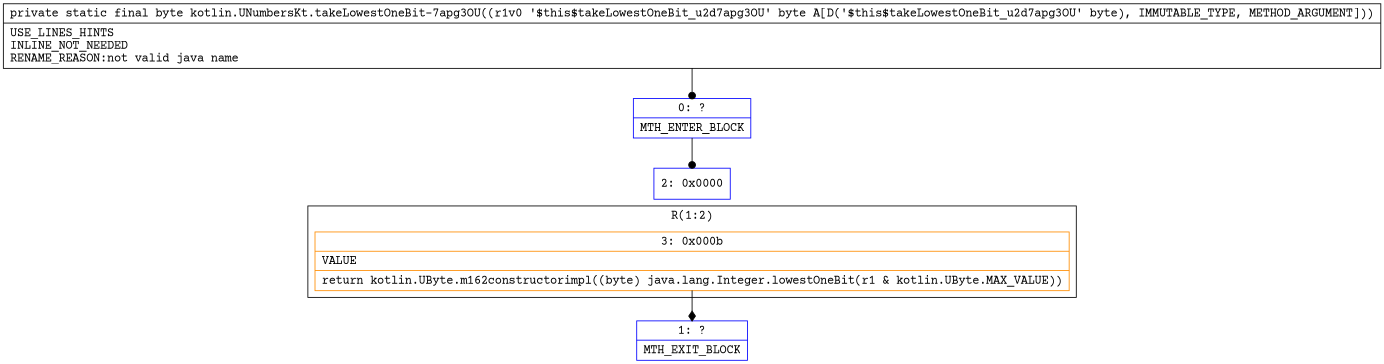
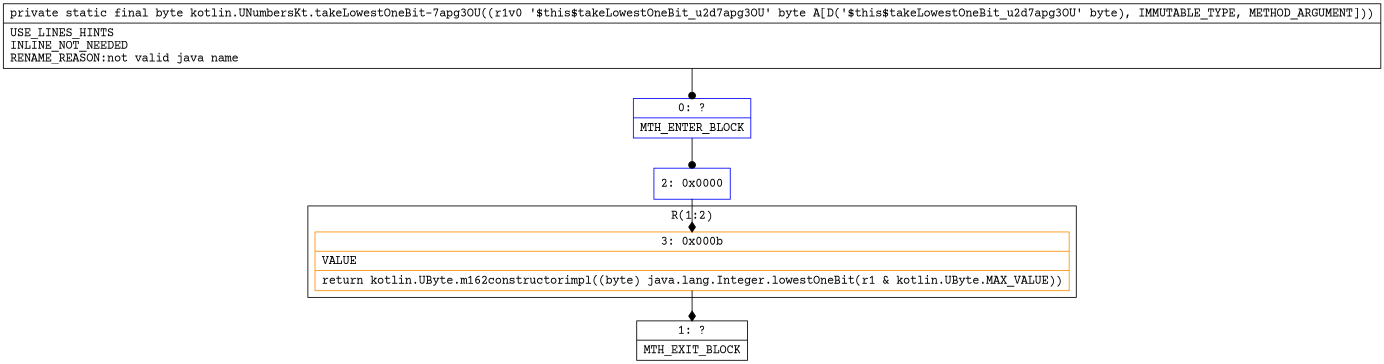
edge "2: 0x0000" -> "3: 0x000b": added
node "1: ?": color blue -> black
